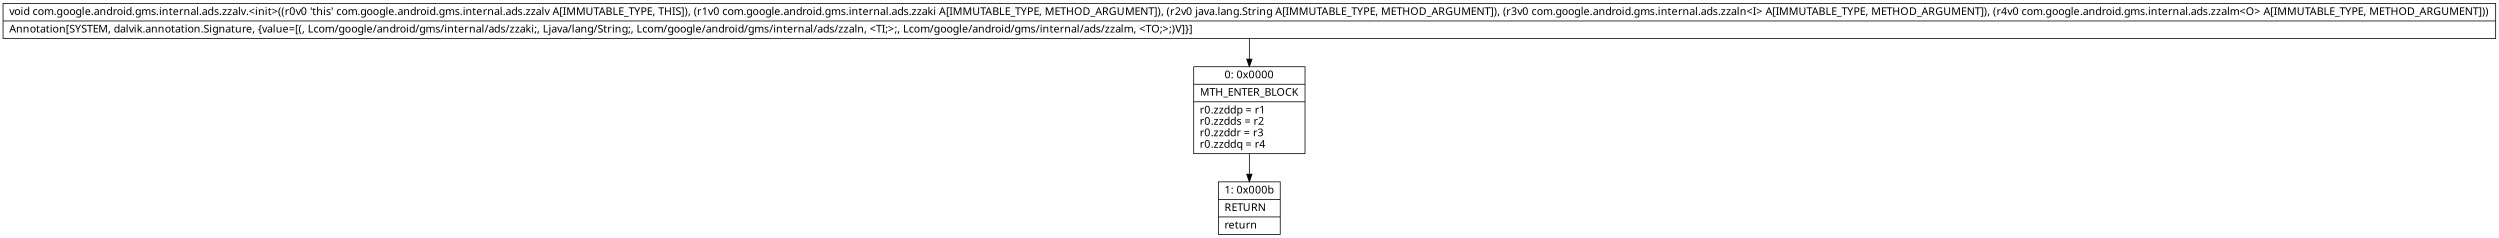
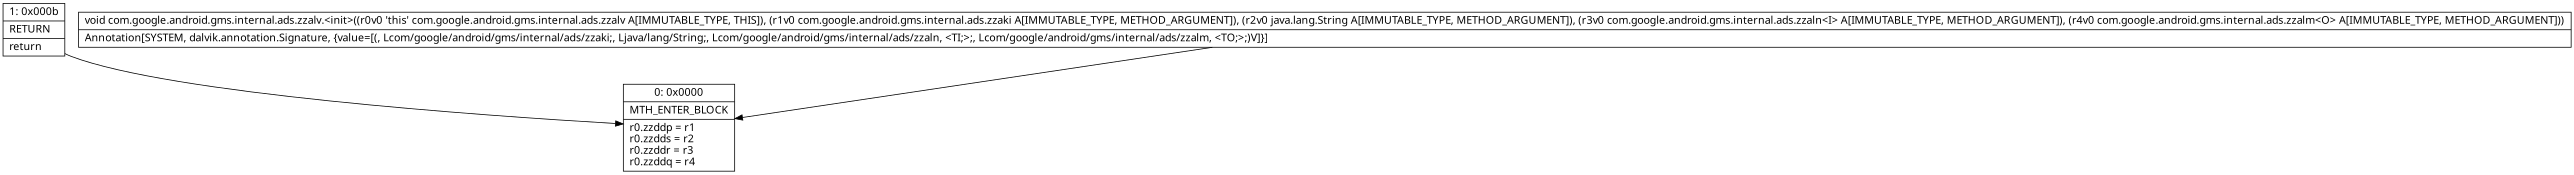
edge "0: 0x0000" -> "1: 0x000b": reversed
